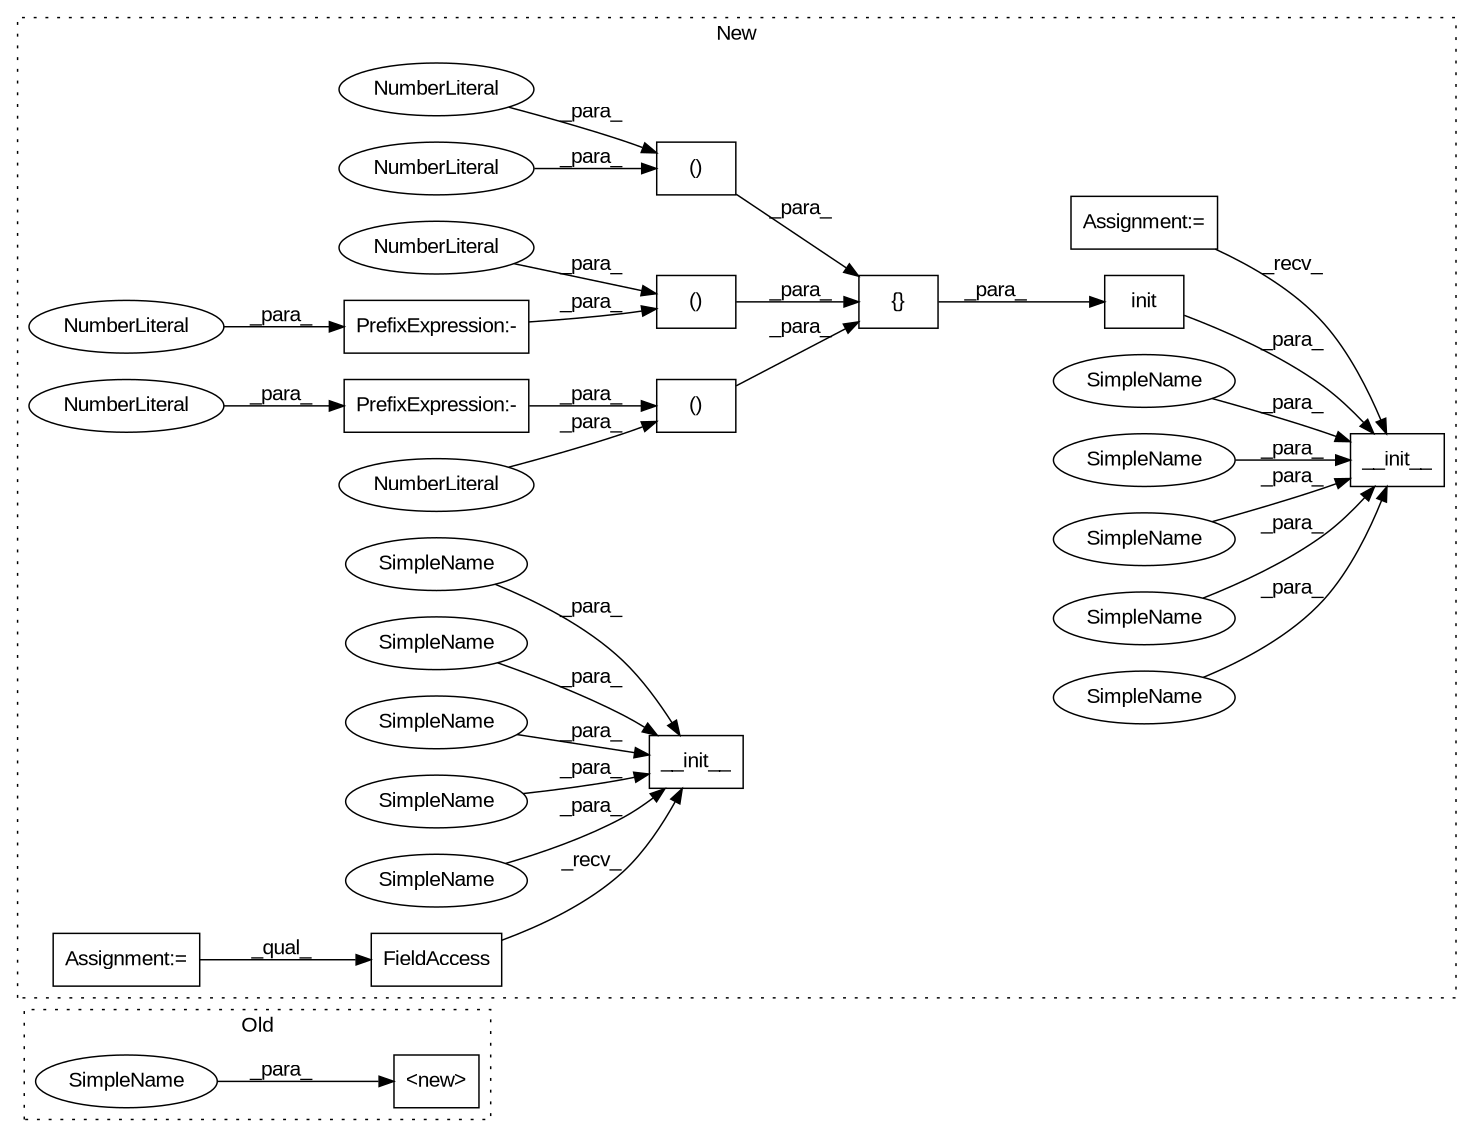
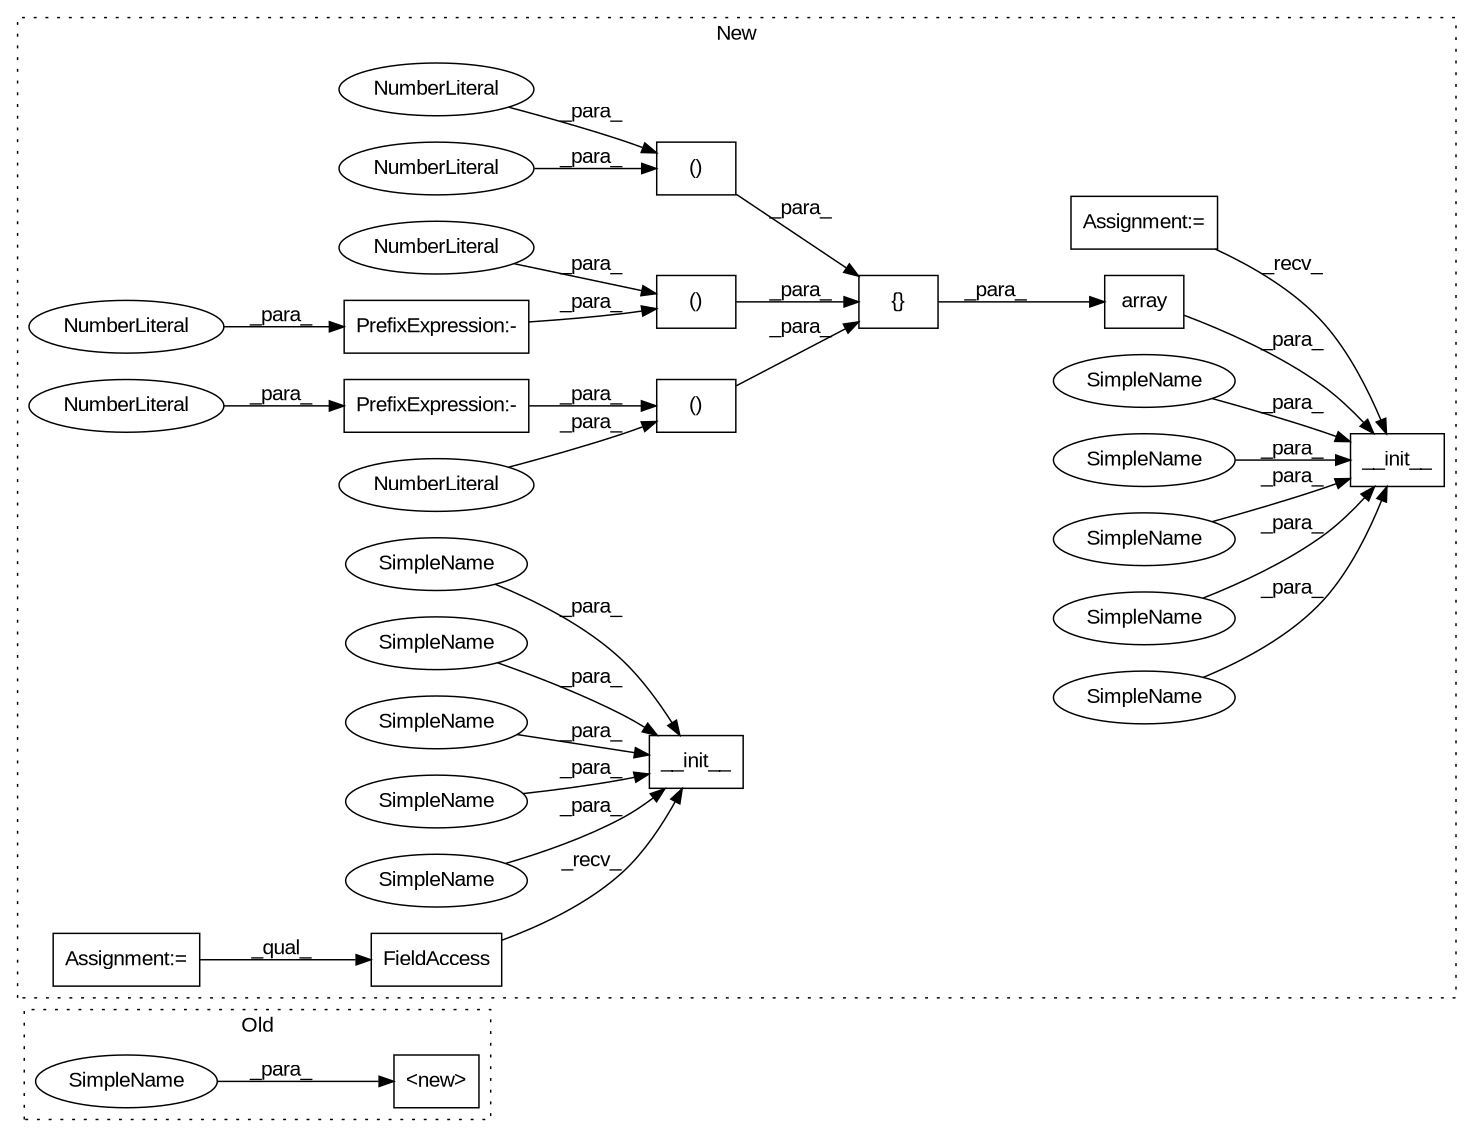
node "init": label "init" -> "array"
